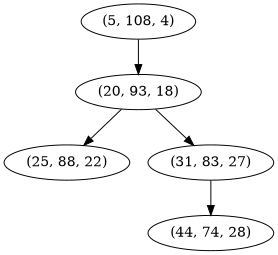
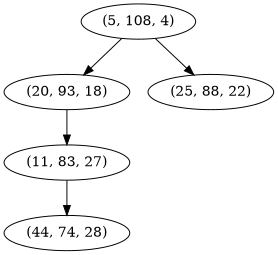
edge "(20, 93, 18)" -> "(25, 88, 22)": now "(5, 108, 4)" -> "(25, 88, 22)"
node "(31, 83, 27)": label "(31, 83, 27)" -> "(11, 83, 27)"
